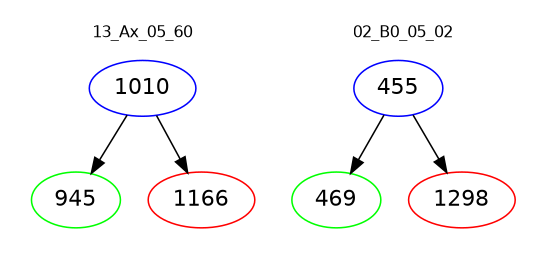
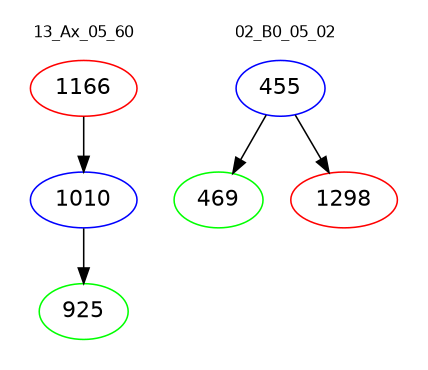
edge "1010" -> "1166": reversed
node "945": label "945" -> "925"
